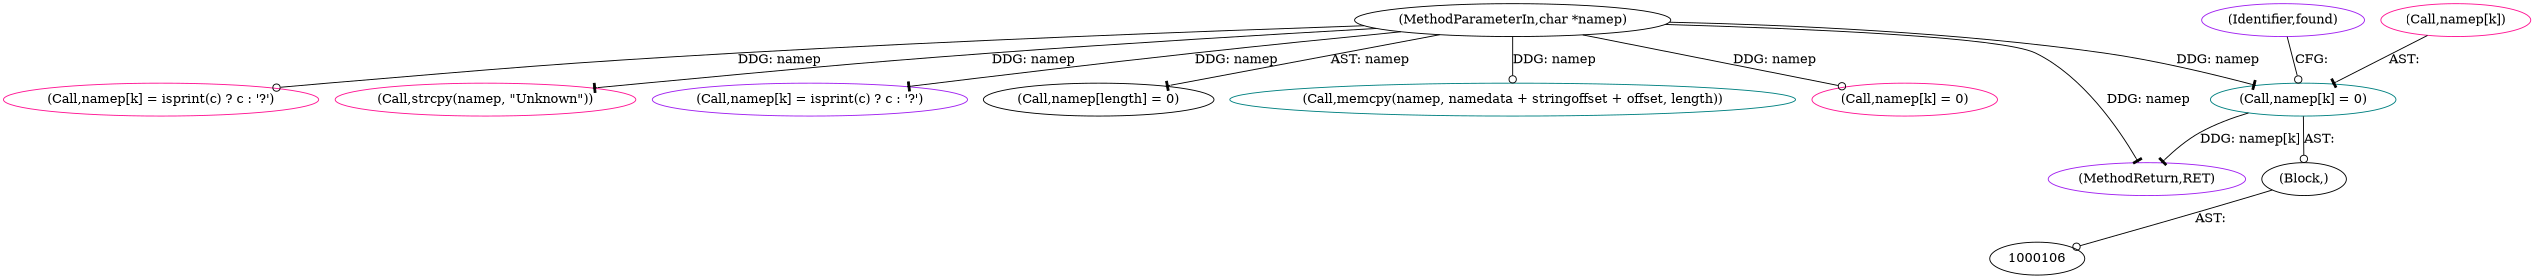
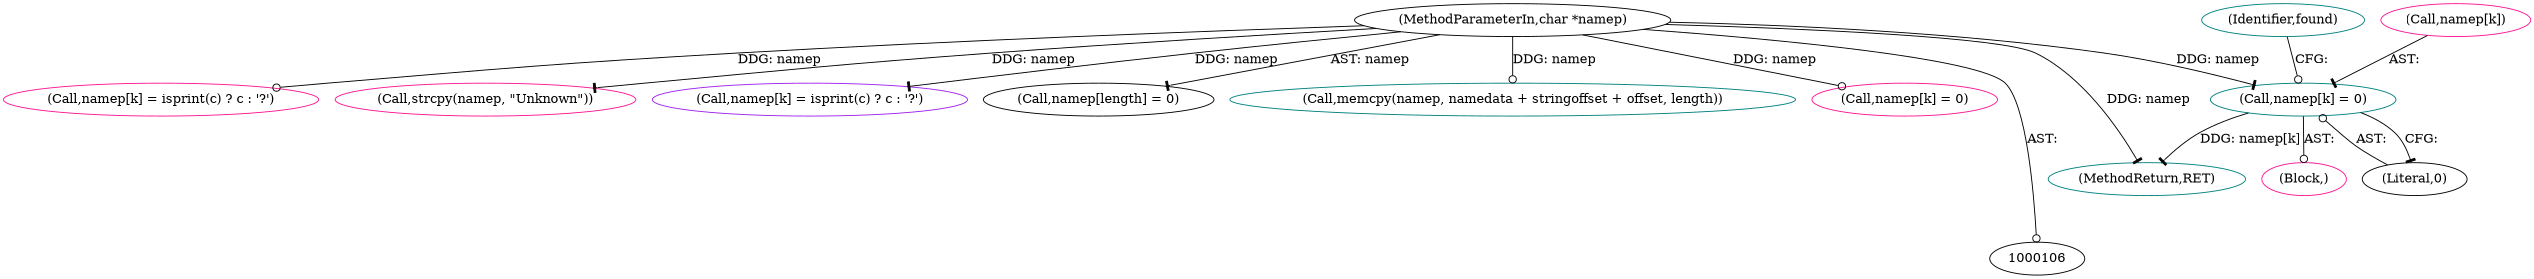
node "(Identifier,found)": color purple -> teal
node "(MethodReturn,RET)": color purple -> teal
node "(Block,)": color black -> deeppink
node "(Literal,0)": added
edge "(Block,)" -> "1000106": now "(MethodParameterIn,char *namep)" -> "1000106"
